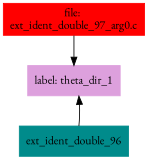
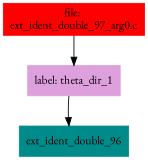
edge "ext_ident_double_96" -> "label: theta_dir_1": reversed
